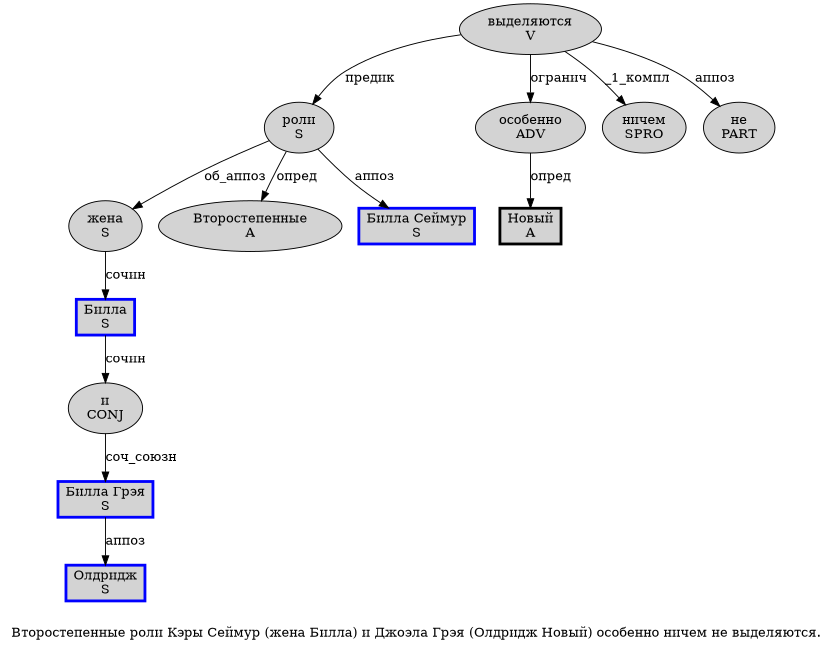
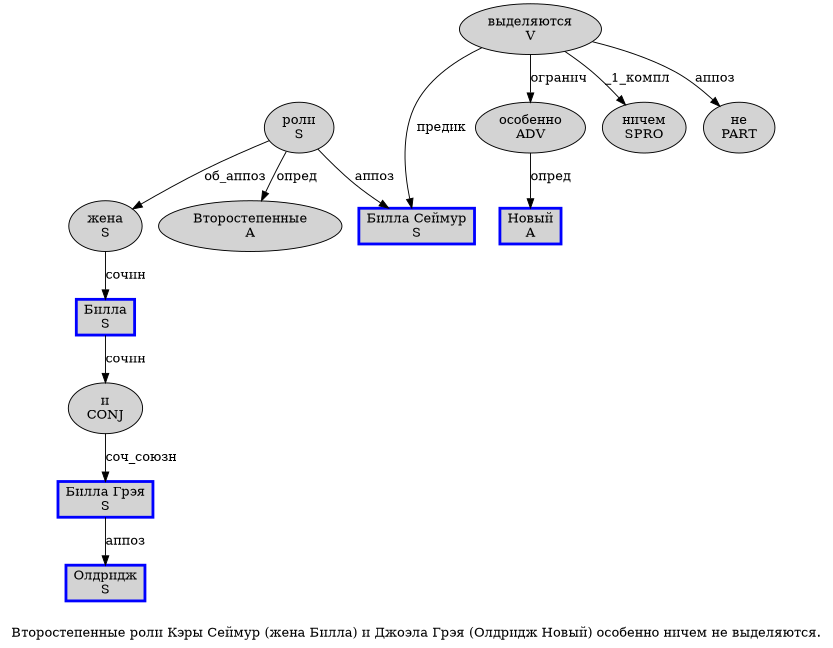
edge "выделяются V" -> "роли S": now "выделяются V" -> "Билла Сеймур S"
node "Новый A": color black -> blue
